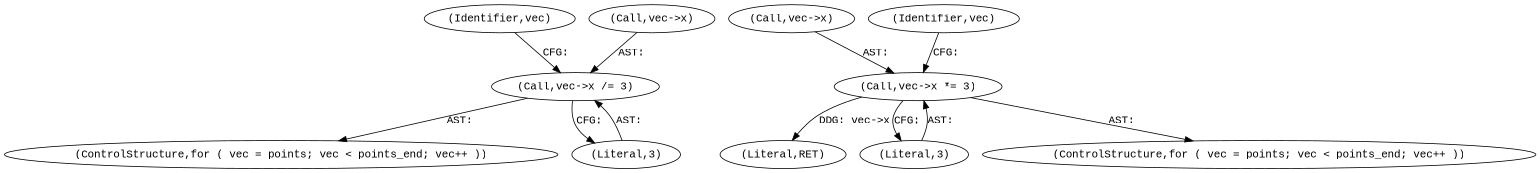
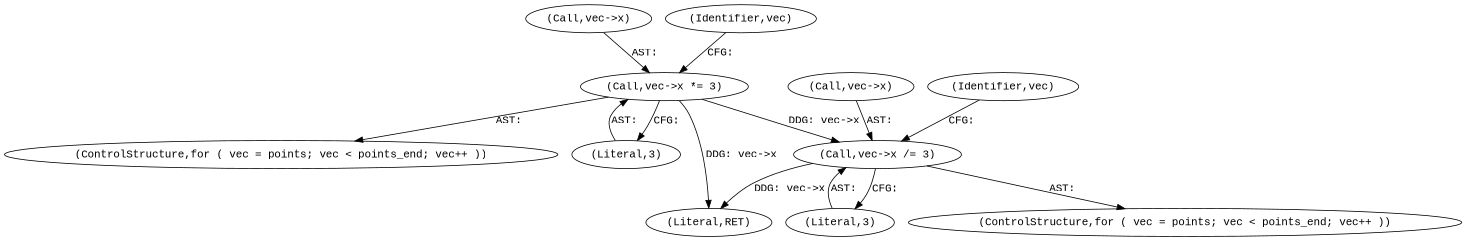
edge "(Call,vec->x *= 3)" -> "(Call,vec->x /= 3)": added, label "DDG: vec->x"
edge "(Call,vec->x /= 3)" -> "(Literal,RET)": added, label "DDG: vec->x"
